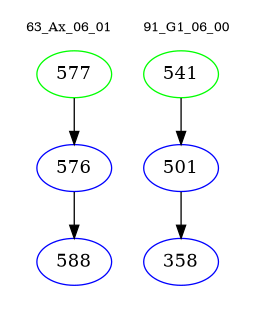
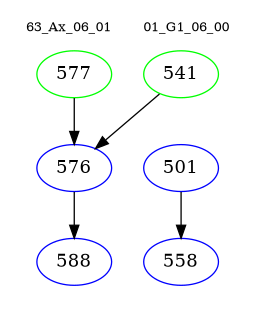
cluster "91_G1_06_00": label "91_G1_06_00" -> "01_G1_06_00"
edge "541" -> "501": now "541" -> "576"
node "358": label "358" -> "558"
